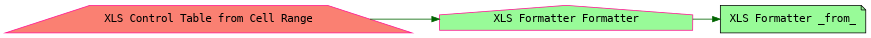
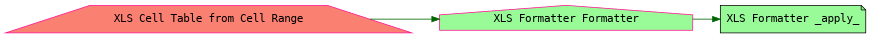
node "XLS Control Table from Cell Range": label "XLS Control Table from Cell Range" -> "XLS Cell Table from Cell Range"
node "XLS Formatter _from_": label "XLS Formatter _from_" -> "XLS Formatter _apply_"
